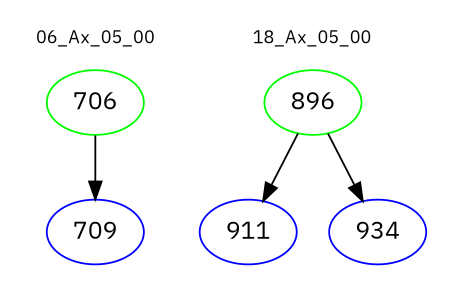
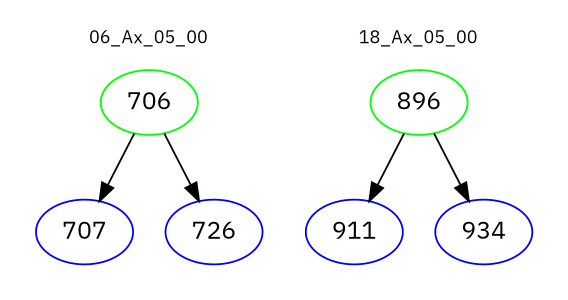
node "709": label "709" -> "707"
node "726": added
